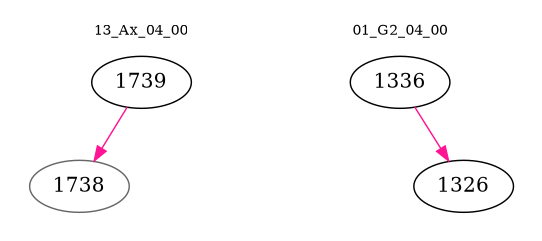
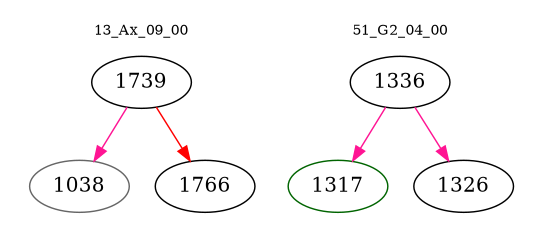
cluster "13_Ax_04_00": label "13_Ax_04_00" -> "13_Ax_09_00"
cluster "01_G2_04_00": label "01_G2_04_00" -> "51_G2_04_00"
node "1738": label "1738" -> "1038"
node "1766": added
node "1317": added
